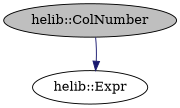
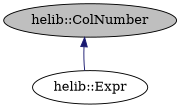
edge "helib::ColNumber" -> "helib::Expr": reversed
